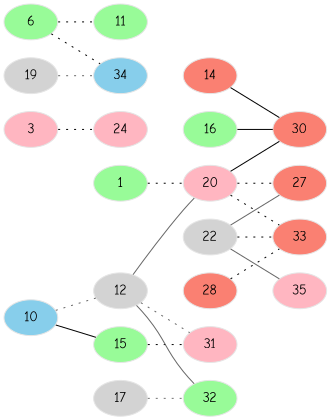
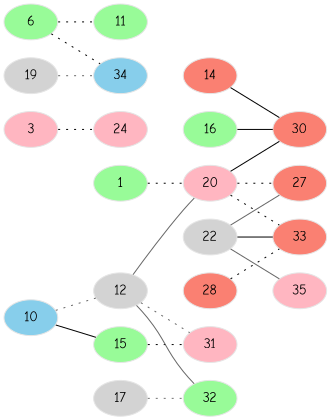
edge "22" -- "33": style dotted -> solid
